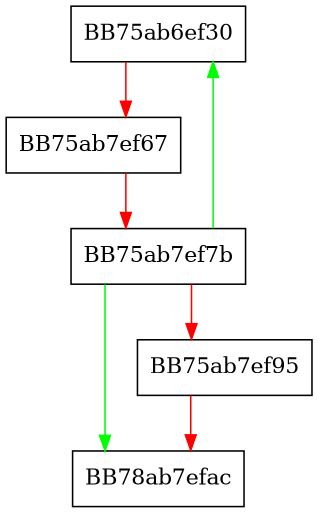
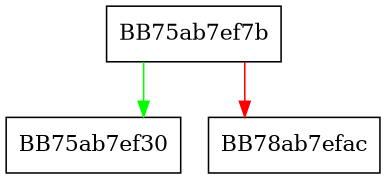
node "BB75ab6ef30": label "BB75ab6ef30" -> "BB75ab7ef30"
node "BB75ab7ef67": removed
edge "BB75ab7ef7b" -> "BB78ab7efac": color green -> red
node "BB75ab7ef95": removed
